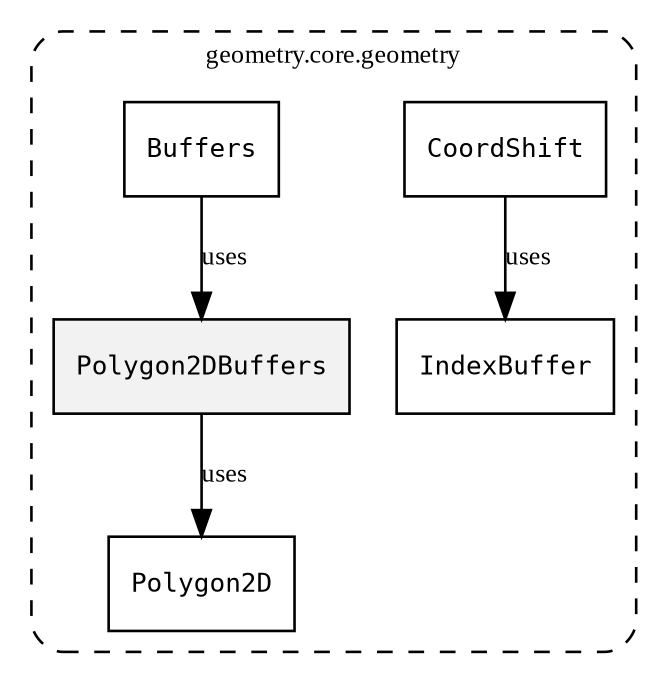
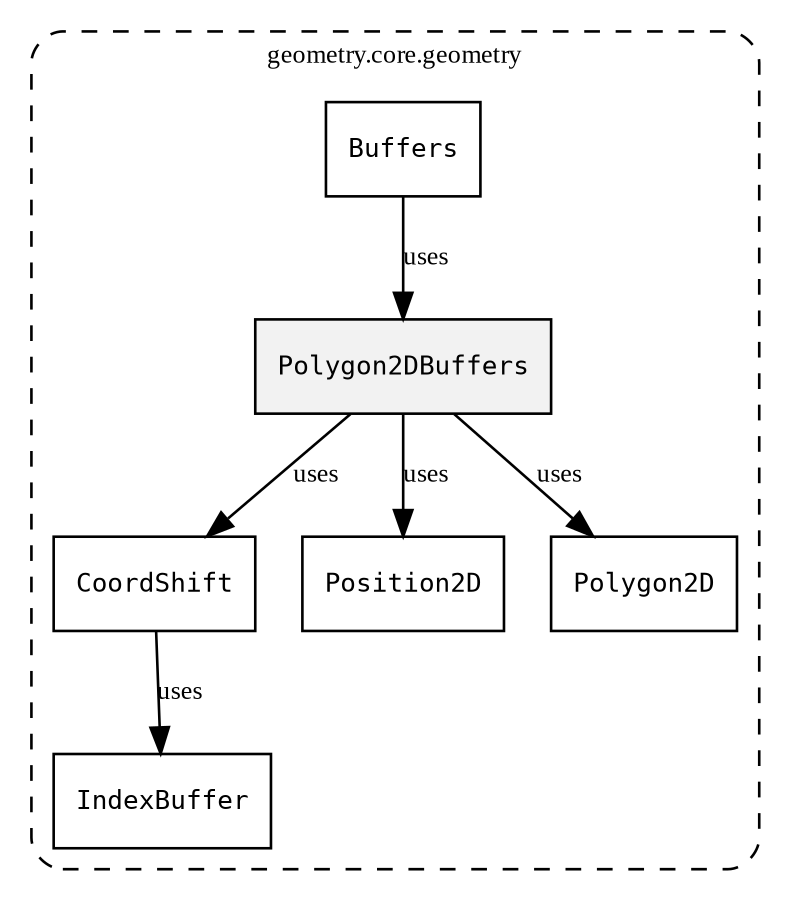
edge "Polygon2DBuffers" -> "CoordShift": added, label "uses"
node "Position2D": added
